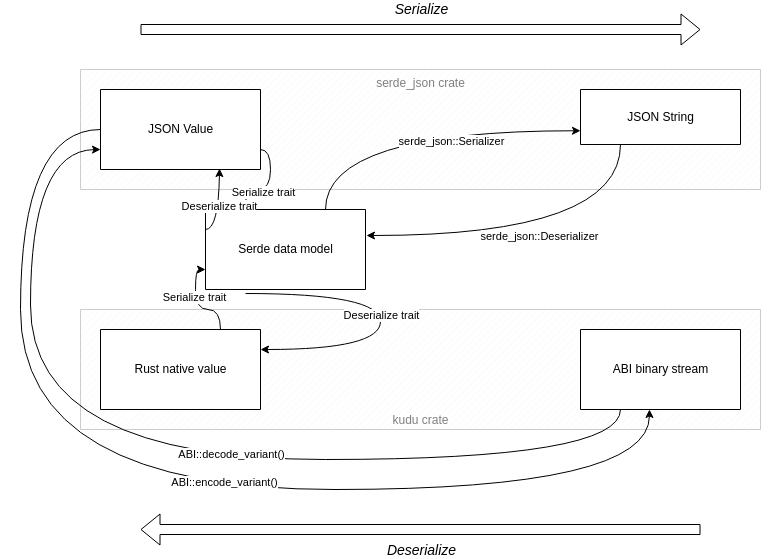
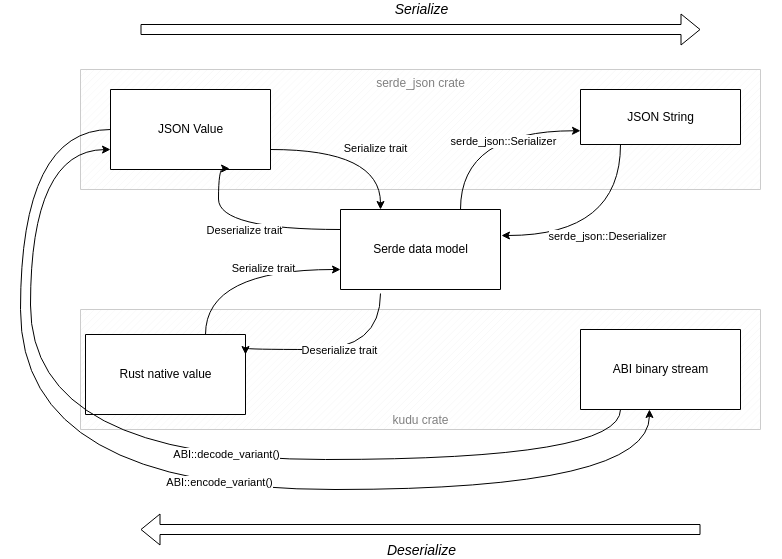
node "JSON Value": moved (181, 130) -> (191, 130)
node "Serde data model": moved (286, 250) -> (421, 250)
node "Rust native value": moved (181, 370) -> (166, 375)
